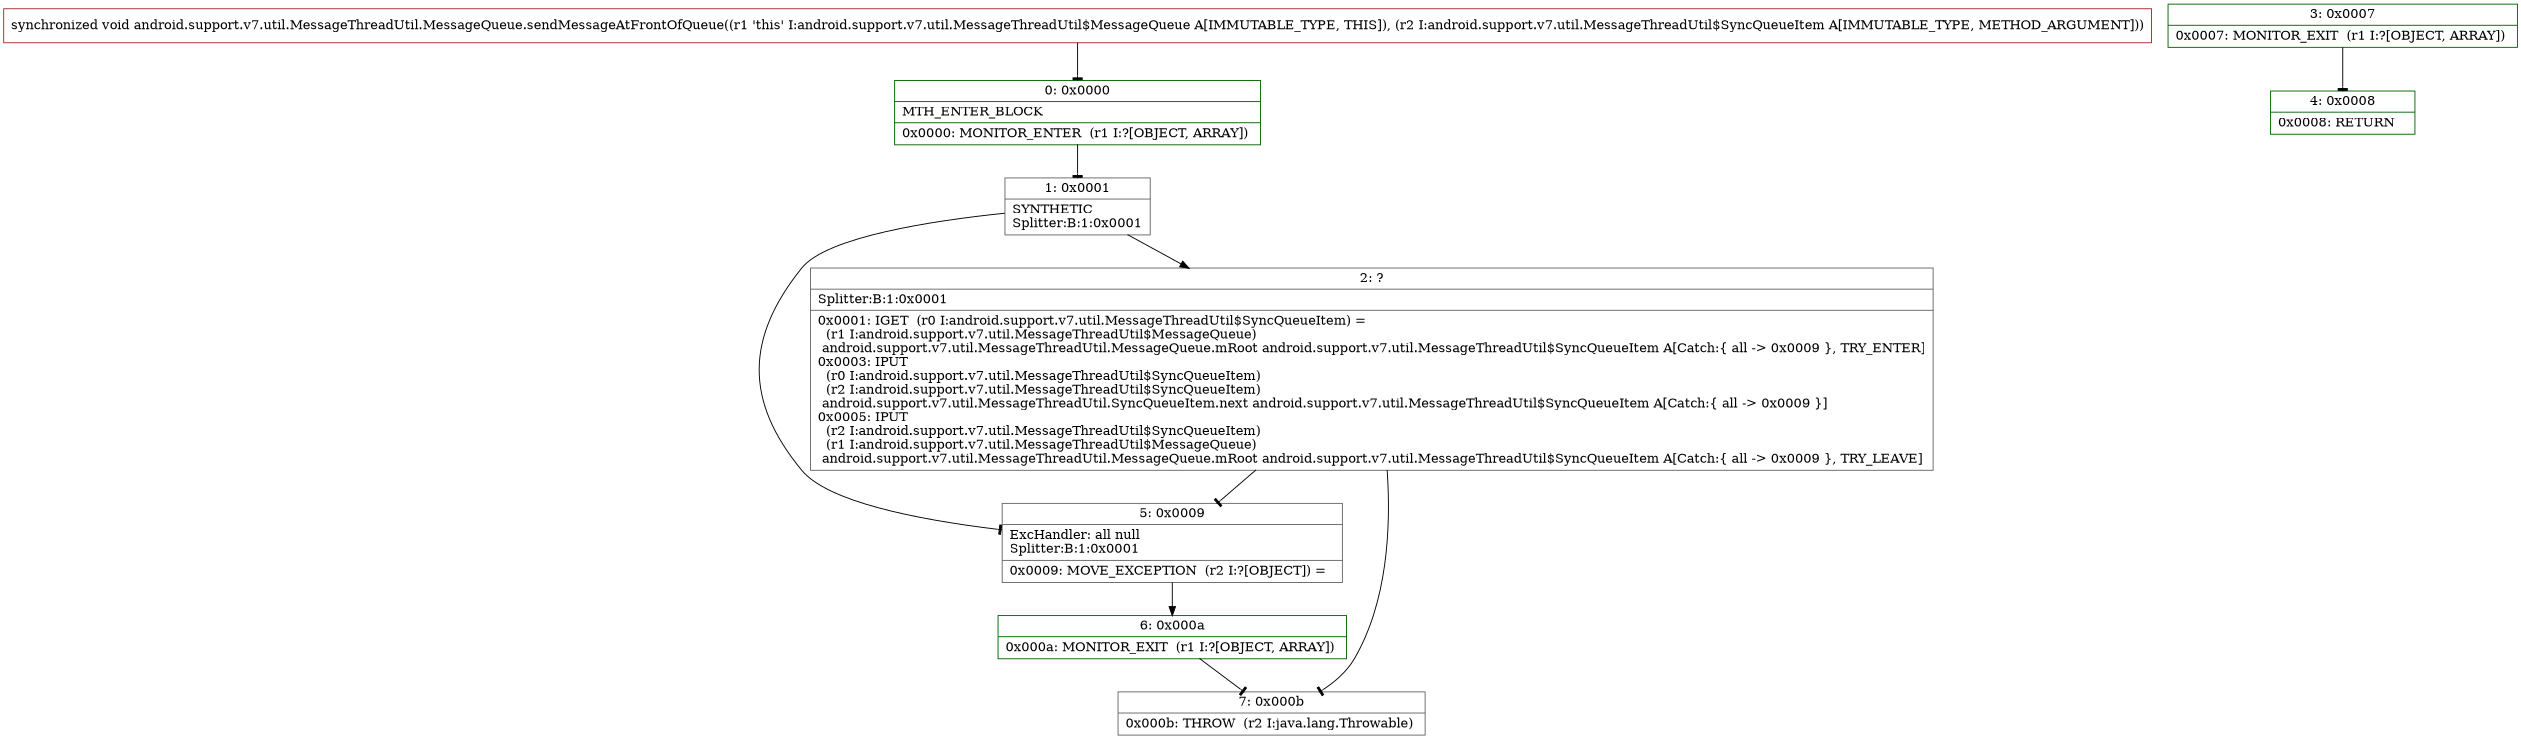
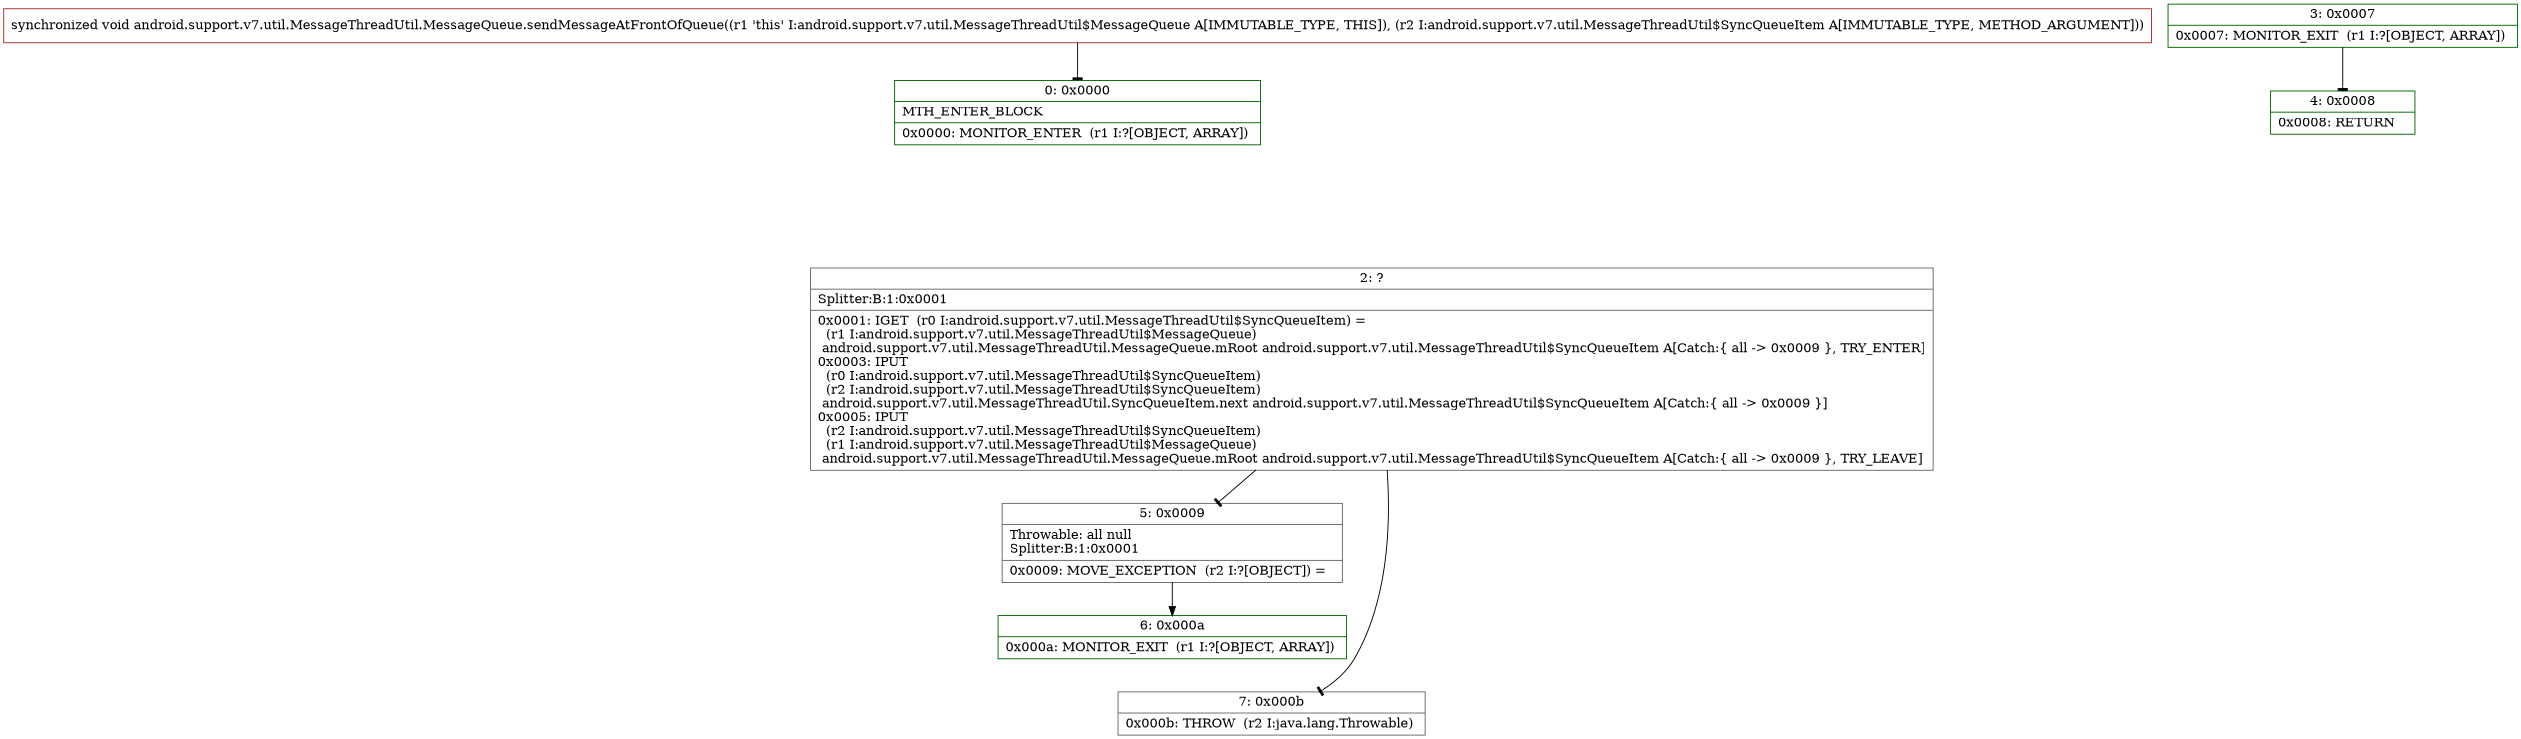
node "1: 0x0001": removed
node "5: 0x0009": text "ExcHandler: all null" -> "Throwable: all null"
edge "6: 0x000a" -> "7: 0x000b": removed
